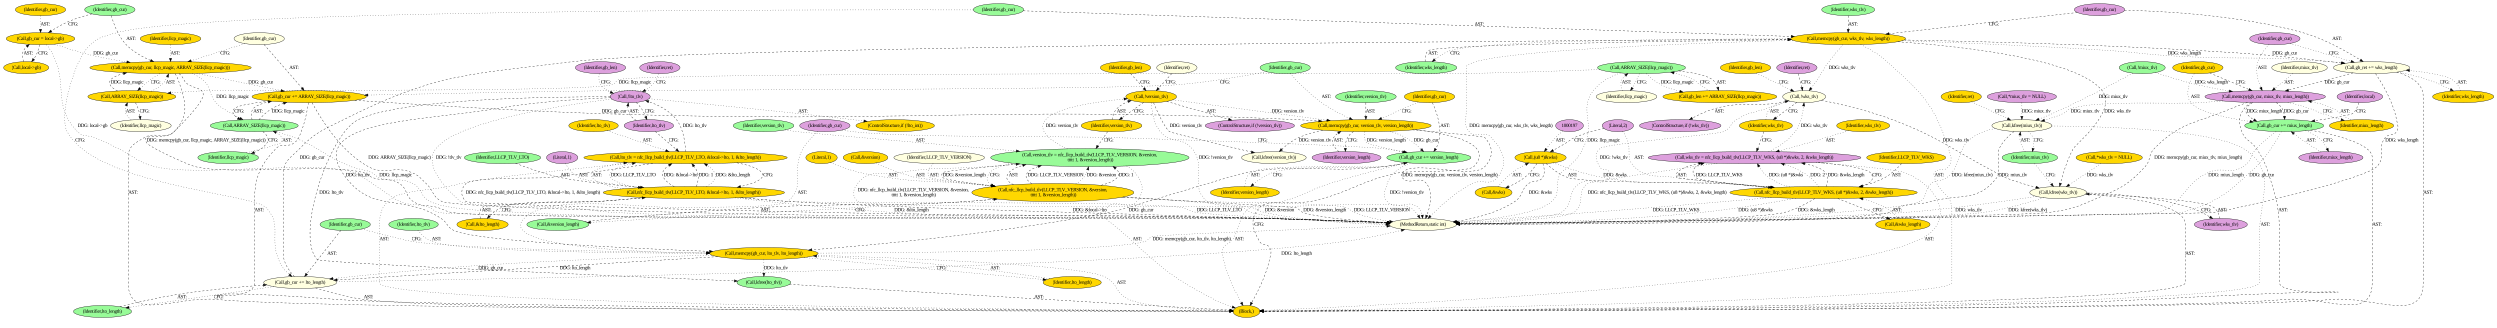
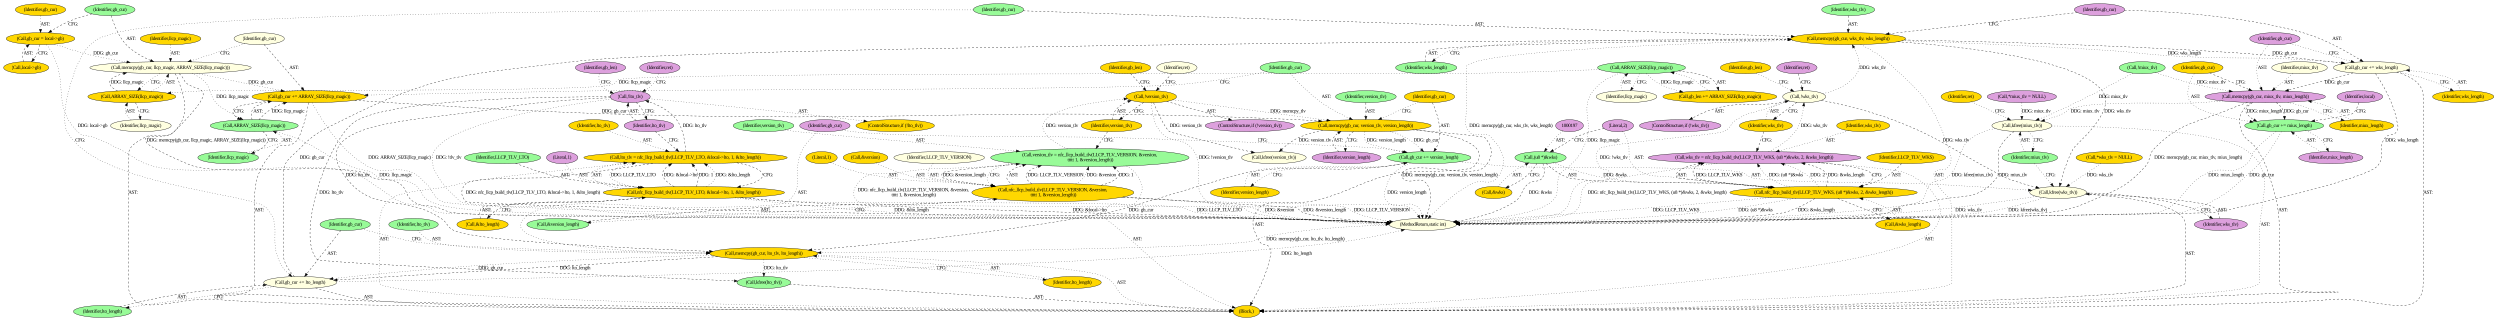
edge "(Call,memcpy(gb_cur, wks_tlv, wks_length))" -> "(Call,!wks_tlv)": reversed
node "(Call,memcpy(gb_cur, llcp_magic, ARRAY_SIZE(llcp_magic)))": fillcolor gold -> lightyellow
node "(Call,gb_ret += wks_length)": label "(Call,gb_ret += wks_length)" -> "(Call,gb_cur += wks_length)"
edge "(Call,!miux_tlv)" -> "(Call,memcpy(gb_cur, miux_tlv, miux_length))": label "DDG: wks_length" -> "DDG: miux_tlv"
edge "(Call,!version_tlv)" -> "(Call,memcpy(gb_cur, version_tlv, version_length))": label "DDG: version_tlv" -> "DDG: memcpy_tlv"
node "(ControlStructure,if (!lto_int))": label "(ControlStructure,if (!lto_int))" -> "(ControlStructure,if (!lto_tlv))"
node "(Call,(u8 *)&wks)": fillcolor gold -> palegreen
edge "(Call,gb_cur += version_length)" -> "(MethodReturn,static int)": label "DDG: !version_tlv" -> "DDG: version_length"
edge "(Call,gb_cur += version_length)" -> "(Block,)": now "(Call,gb_cur += version_length)" -> "(Call,kfree(wks_tlv))"
edge "(Call,gb_cur += ARRAY_SIZE(llcp_magic))" -> "(MethodReturn,static int)": style dashed -> dotted
edge "(Call,memcpy(gb_cur, version_tlv, version_length))" -> "(Block,)": label "CFG: " -> "AST: "
edge "(Call,memcpy(gb_cur, lto_tlv, lto_length))" -> "(MethodReturn,static int)": reversed
edge "(Call,gb_cur += miux_length)" -> "(Block,)": removed, label "AST:"
